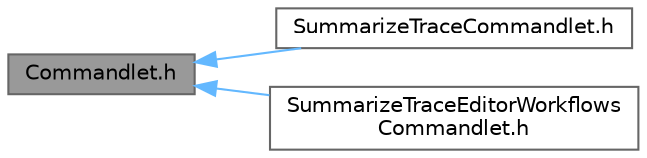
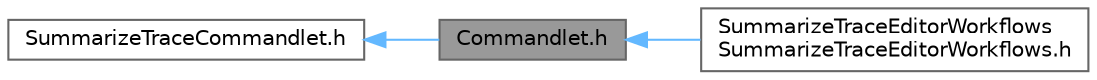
edge "SummarizeTraceCommandlet.h" -> "Commandlet.h": reversed
node "SummarizeTraceEditorWorkflows Commandlet.h": label "SummarizeTraceEditorWorkflows Commandlet.h" -> "SummarizeTraceEditorWorkflows SummarizeTraceEditorWorkflows.h"
